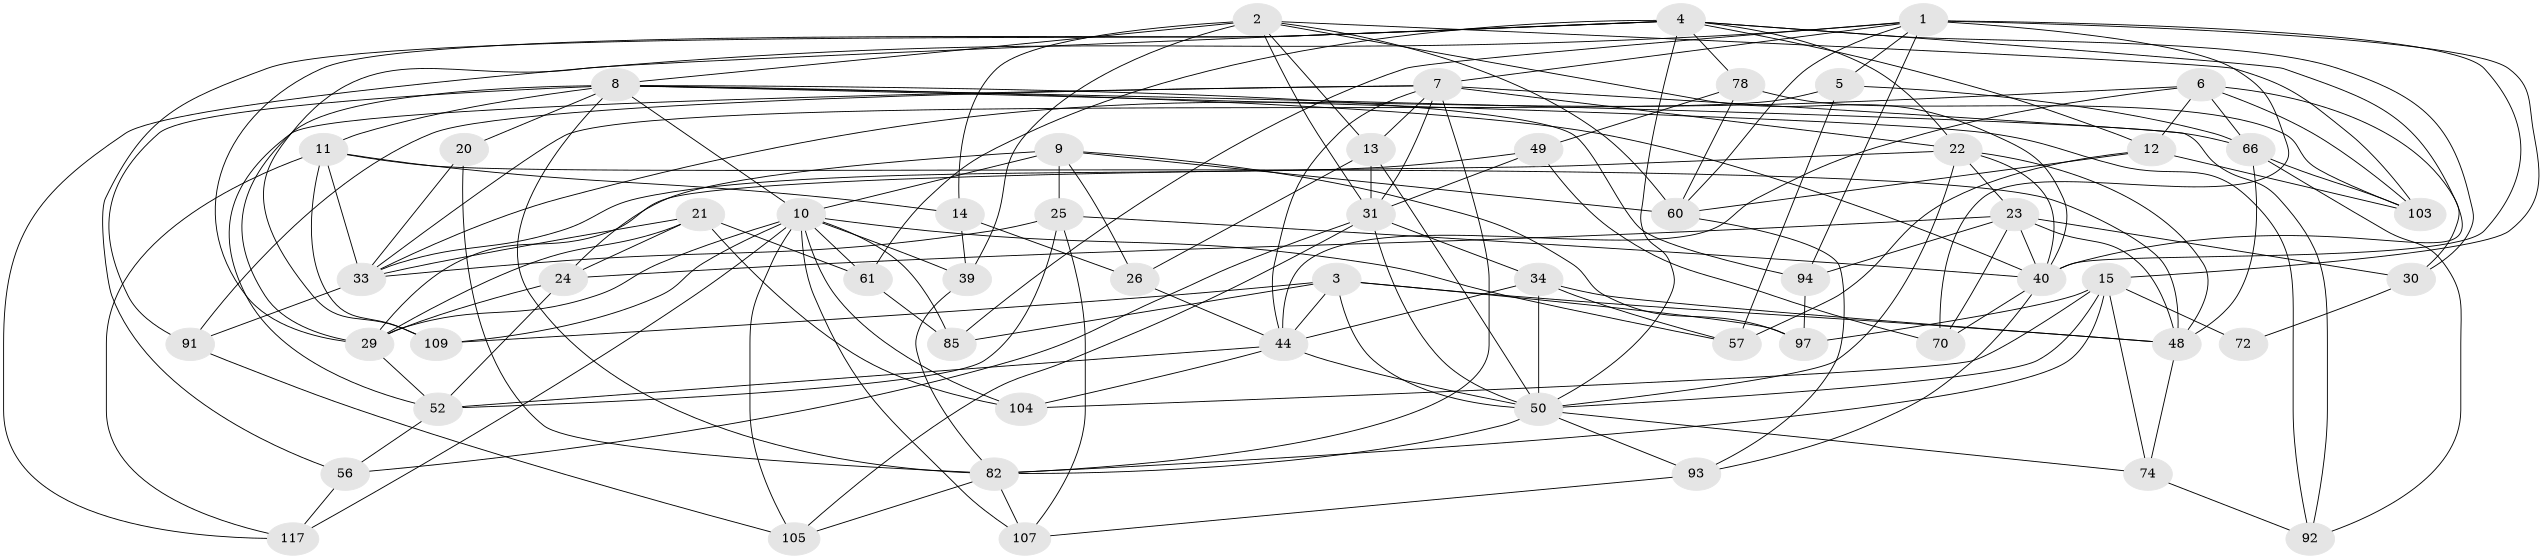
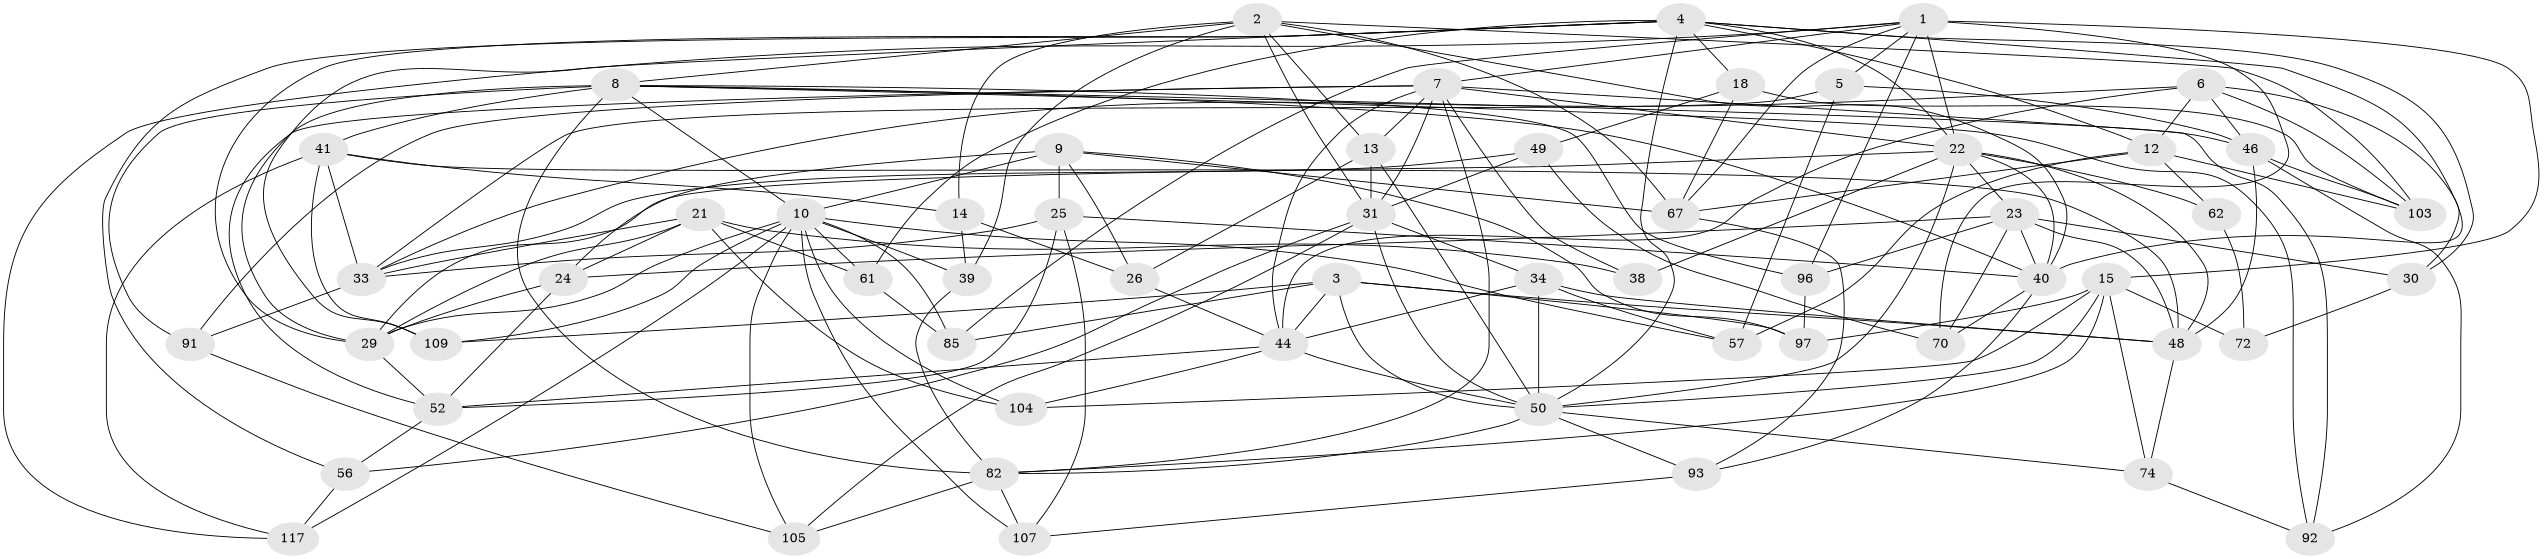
node "78": label "78" -> "18"
edge "1" -- "40": now "1" -- "22"
node "11": label "11" -> "41"
node "20": removed
node "66": label "66" -> "46"
node "60": label "60" -> "67"
node "62": added
node "38": added
node "94": label "94" -> "96"
